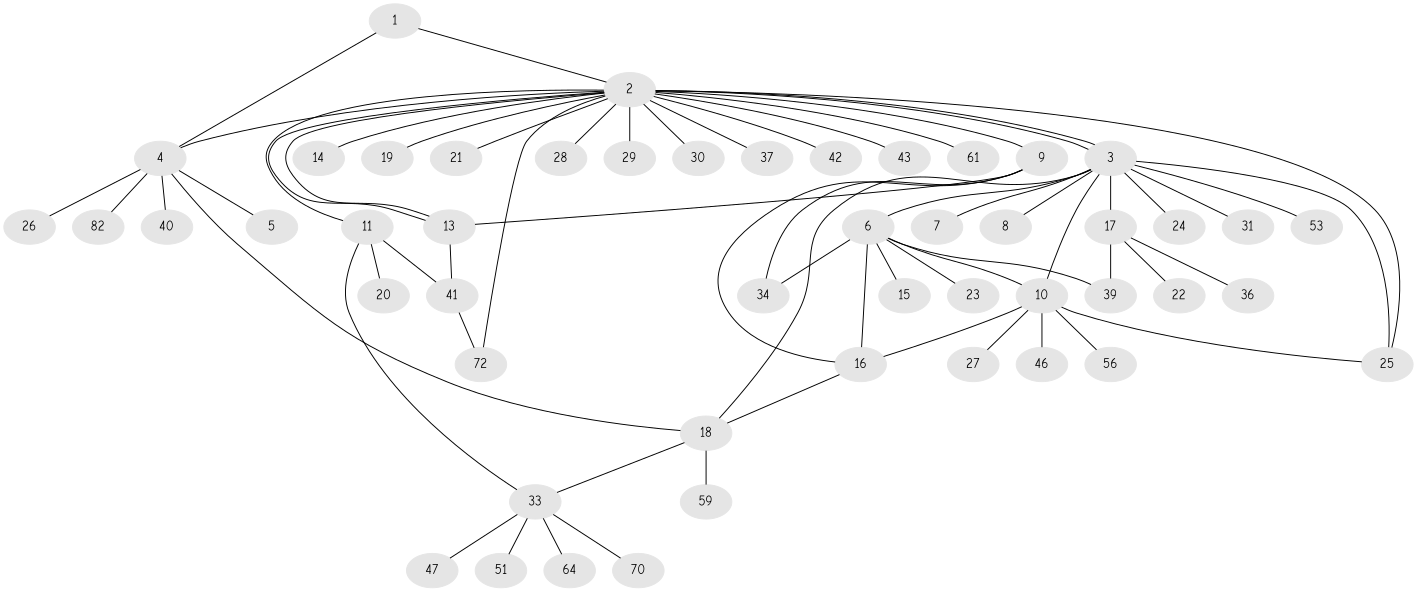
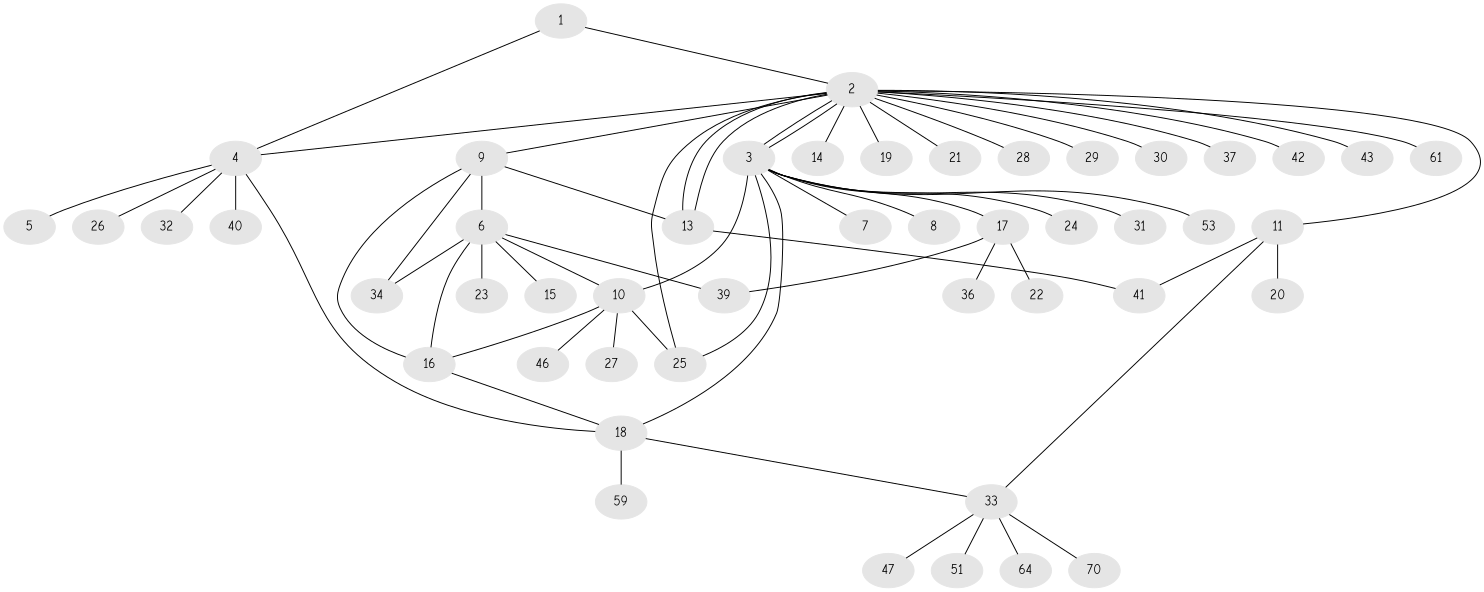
edge "3" -- "6": now "9" -- "6"
node "82": label "82" -> "32"
node "72": removed
node "56": removed
